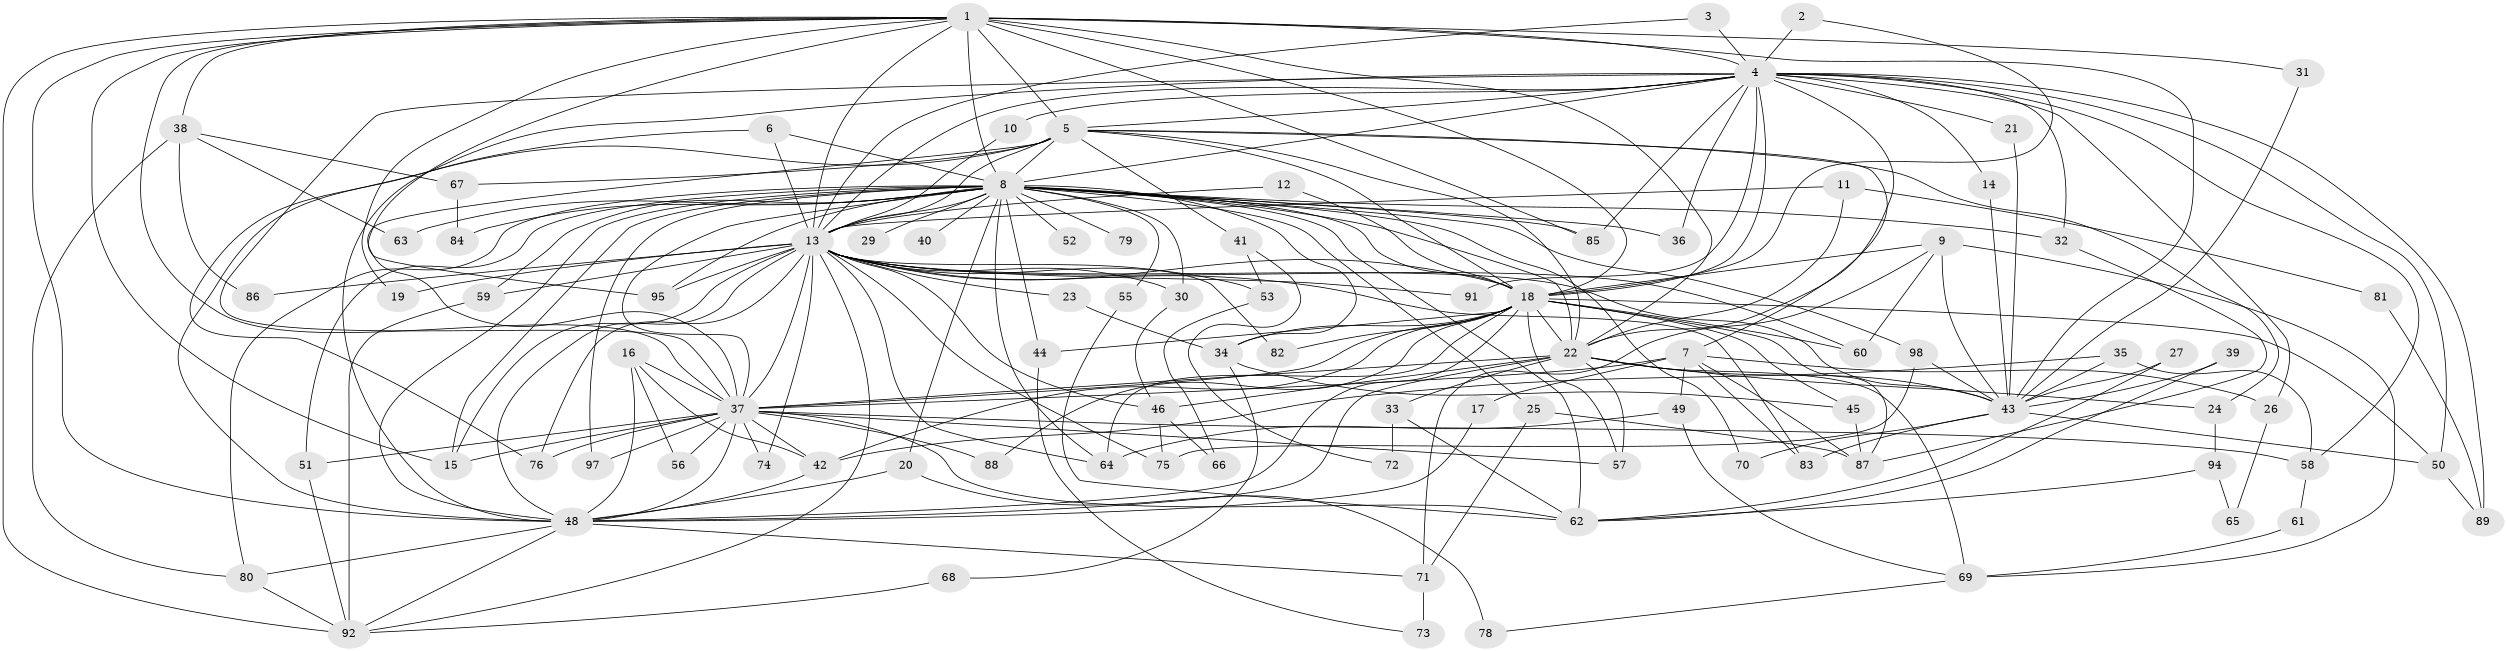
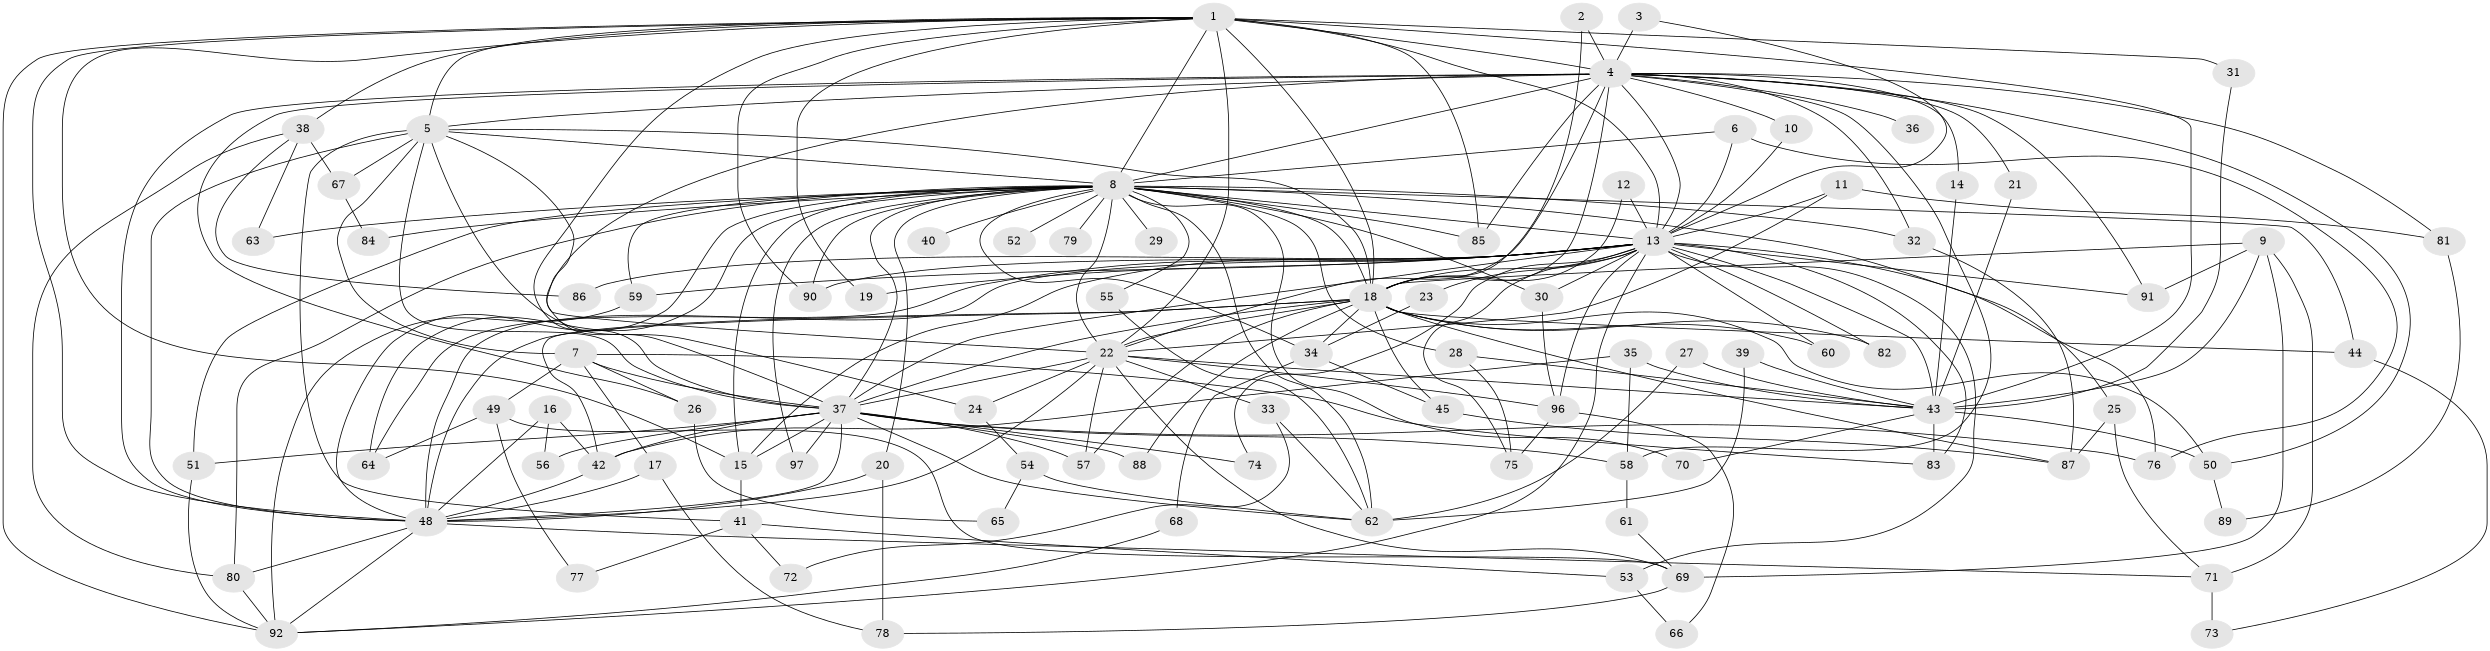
edge "4" -- "89": now "4" -- "81"
edge "5" -- "13": removed
edge "8" -- "36": removed
node "95": label "95" -> "90"
edge "9" -- "60": now "9" -- "91"
node "98": label "98" -> "28"
edge "18" -- "64": removed
edge "16" -- "37": removed
edge "7" -- "87": removed
node "46": label "46" -> "96"
node "94": label "94" -> "54"
edge "15" -- "41": added
node "77": added
edge "17" -- "78": added
